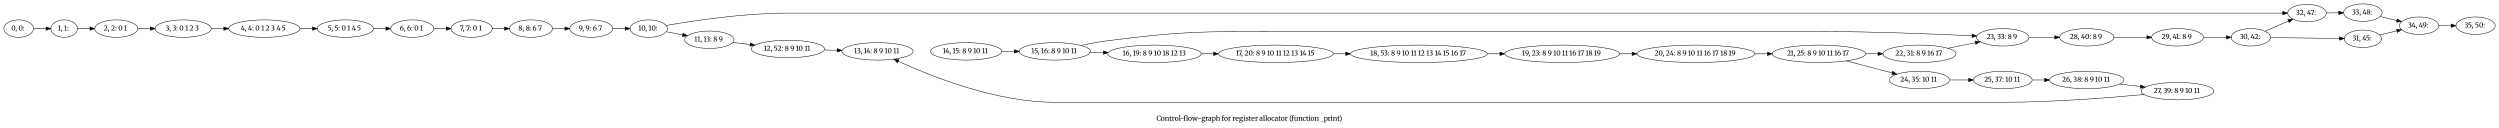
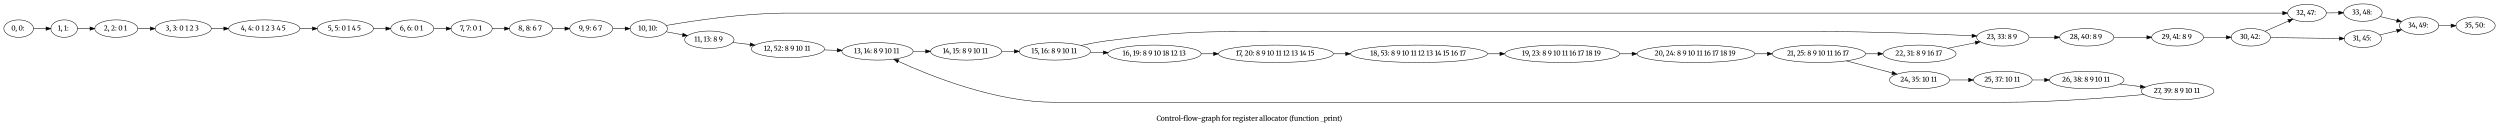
edge "13, 14: 8 9 10 11" -> "14, 15: 8 9 10 11": added
